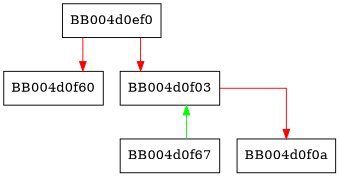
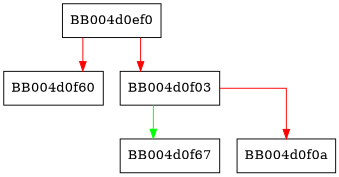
edge "BB004d0f67" -> "BB004d0f03": reversed
